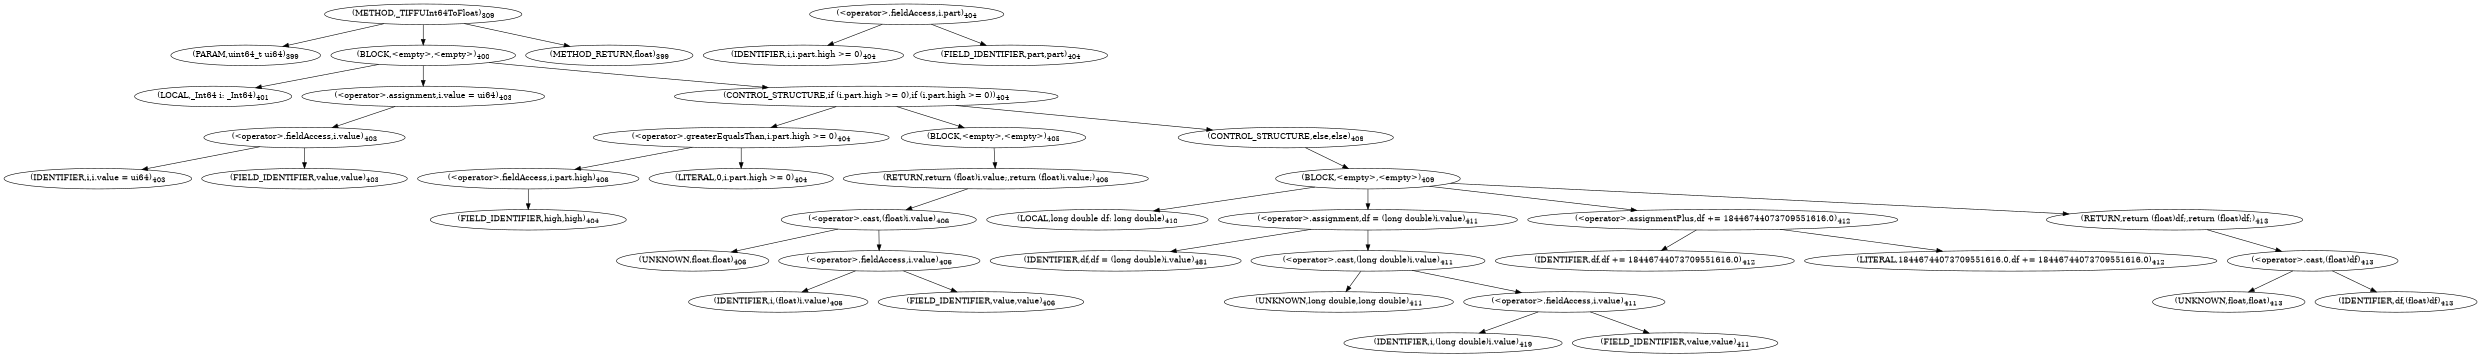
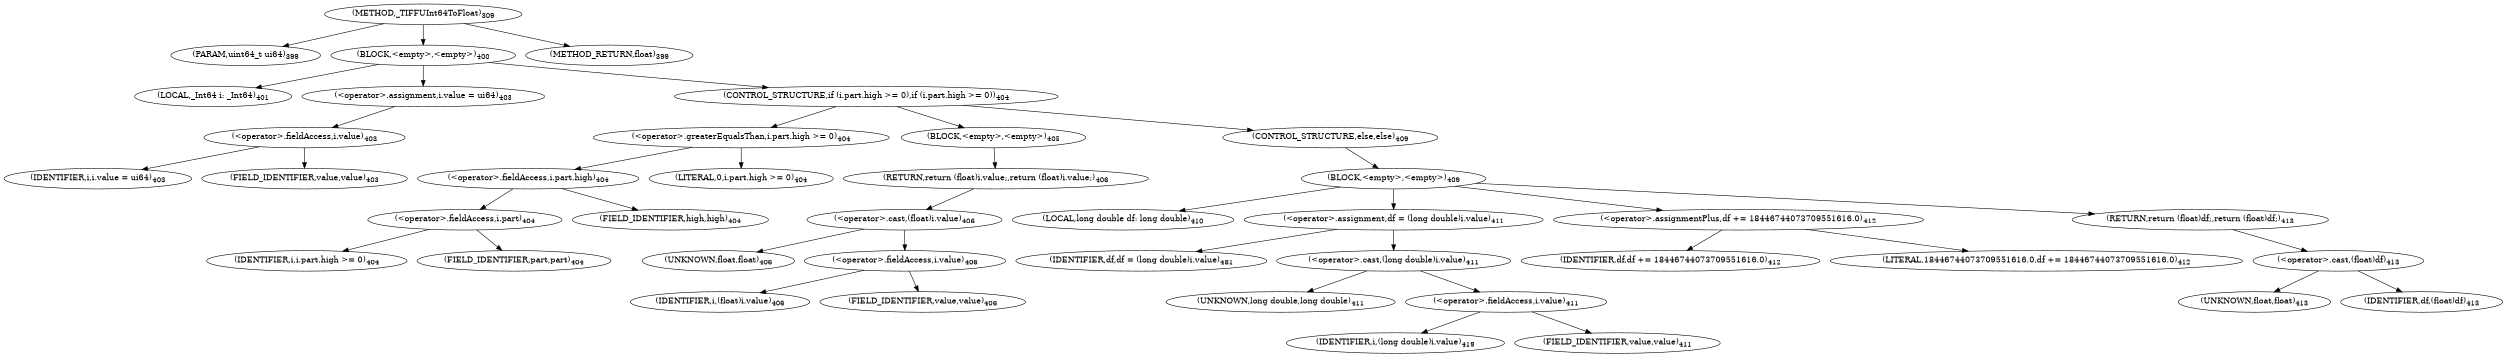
node "(<operator>.fieldAccess,i.part.high)": text "406" -> "404"
edge "(<operator>.fieldAccess,i.part.high)" -> "(<operator>.fieldAccess,i.part)": added
